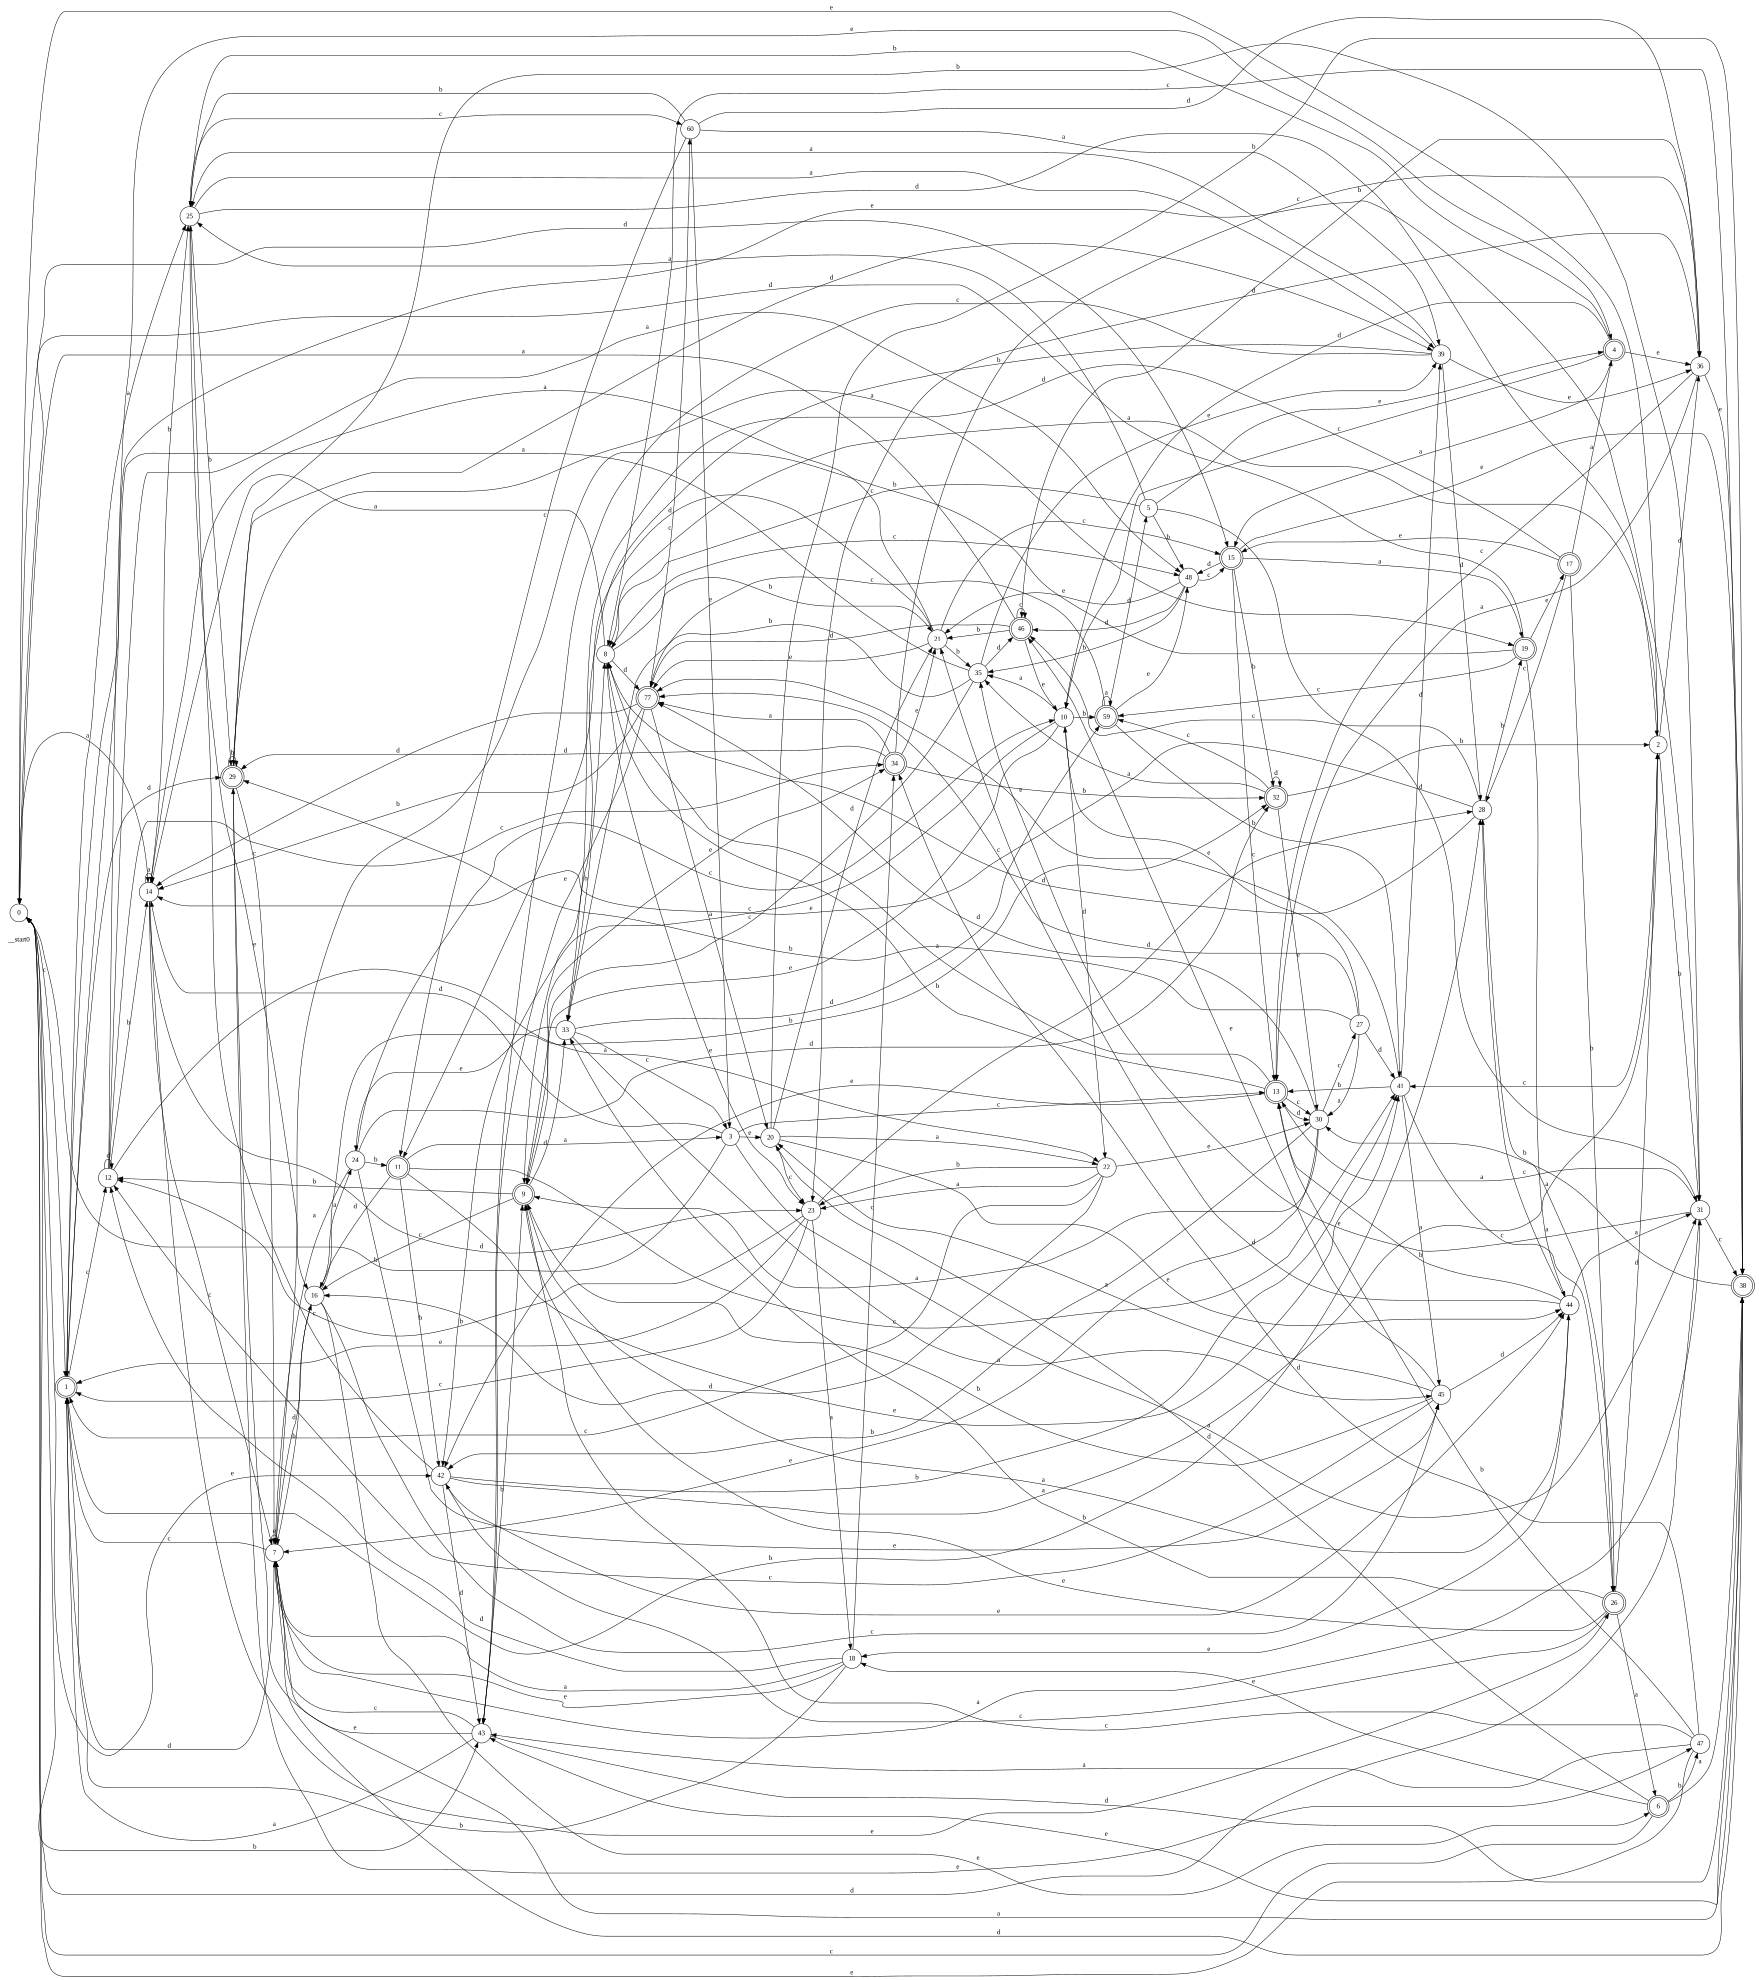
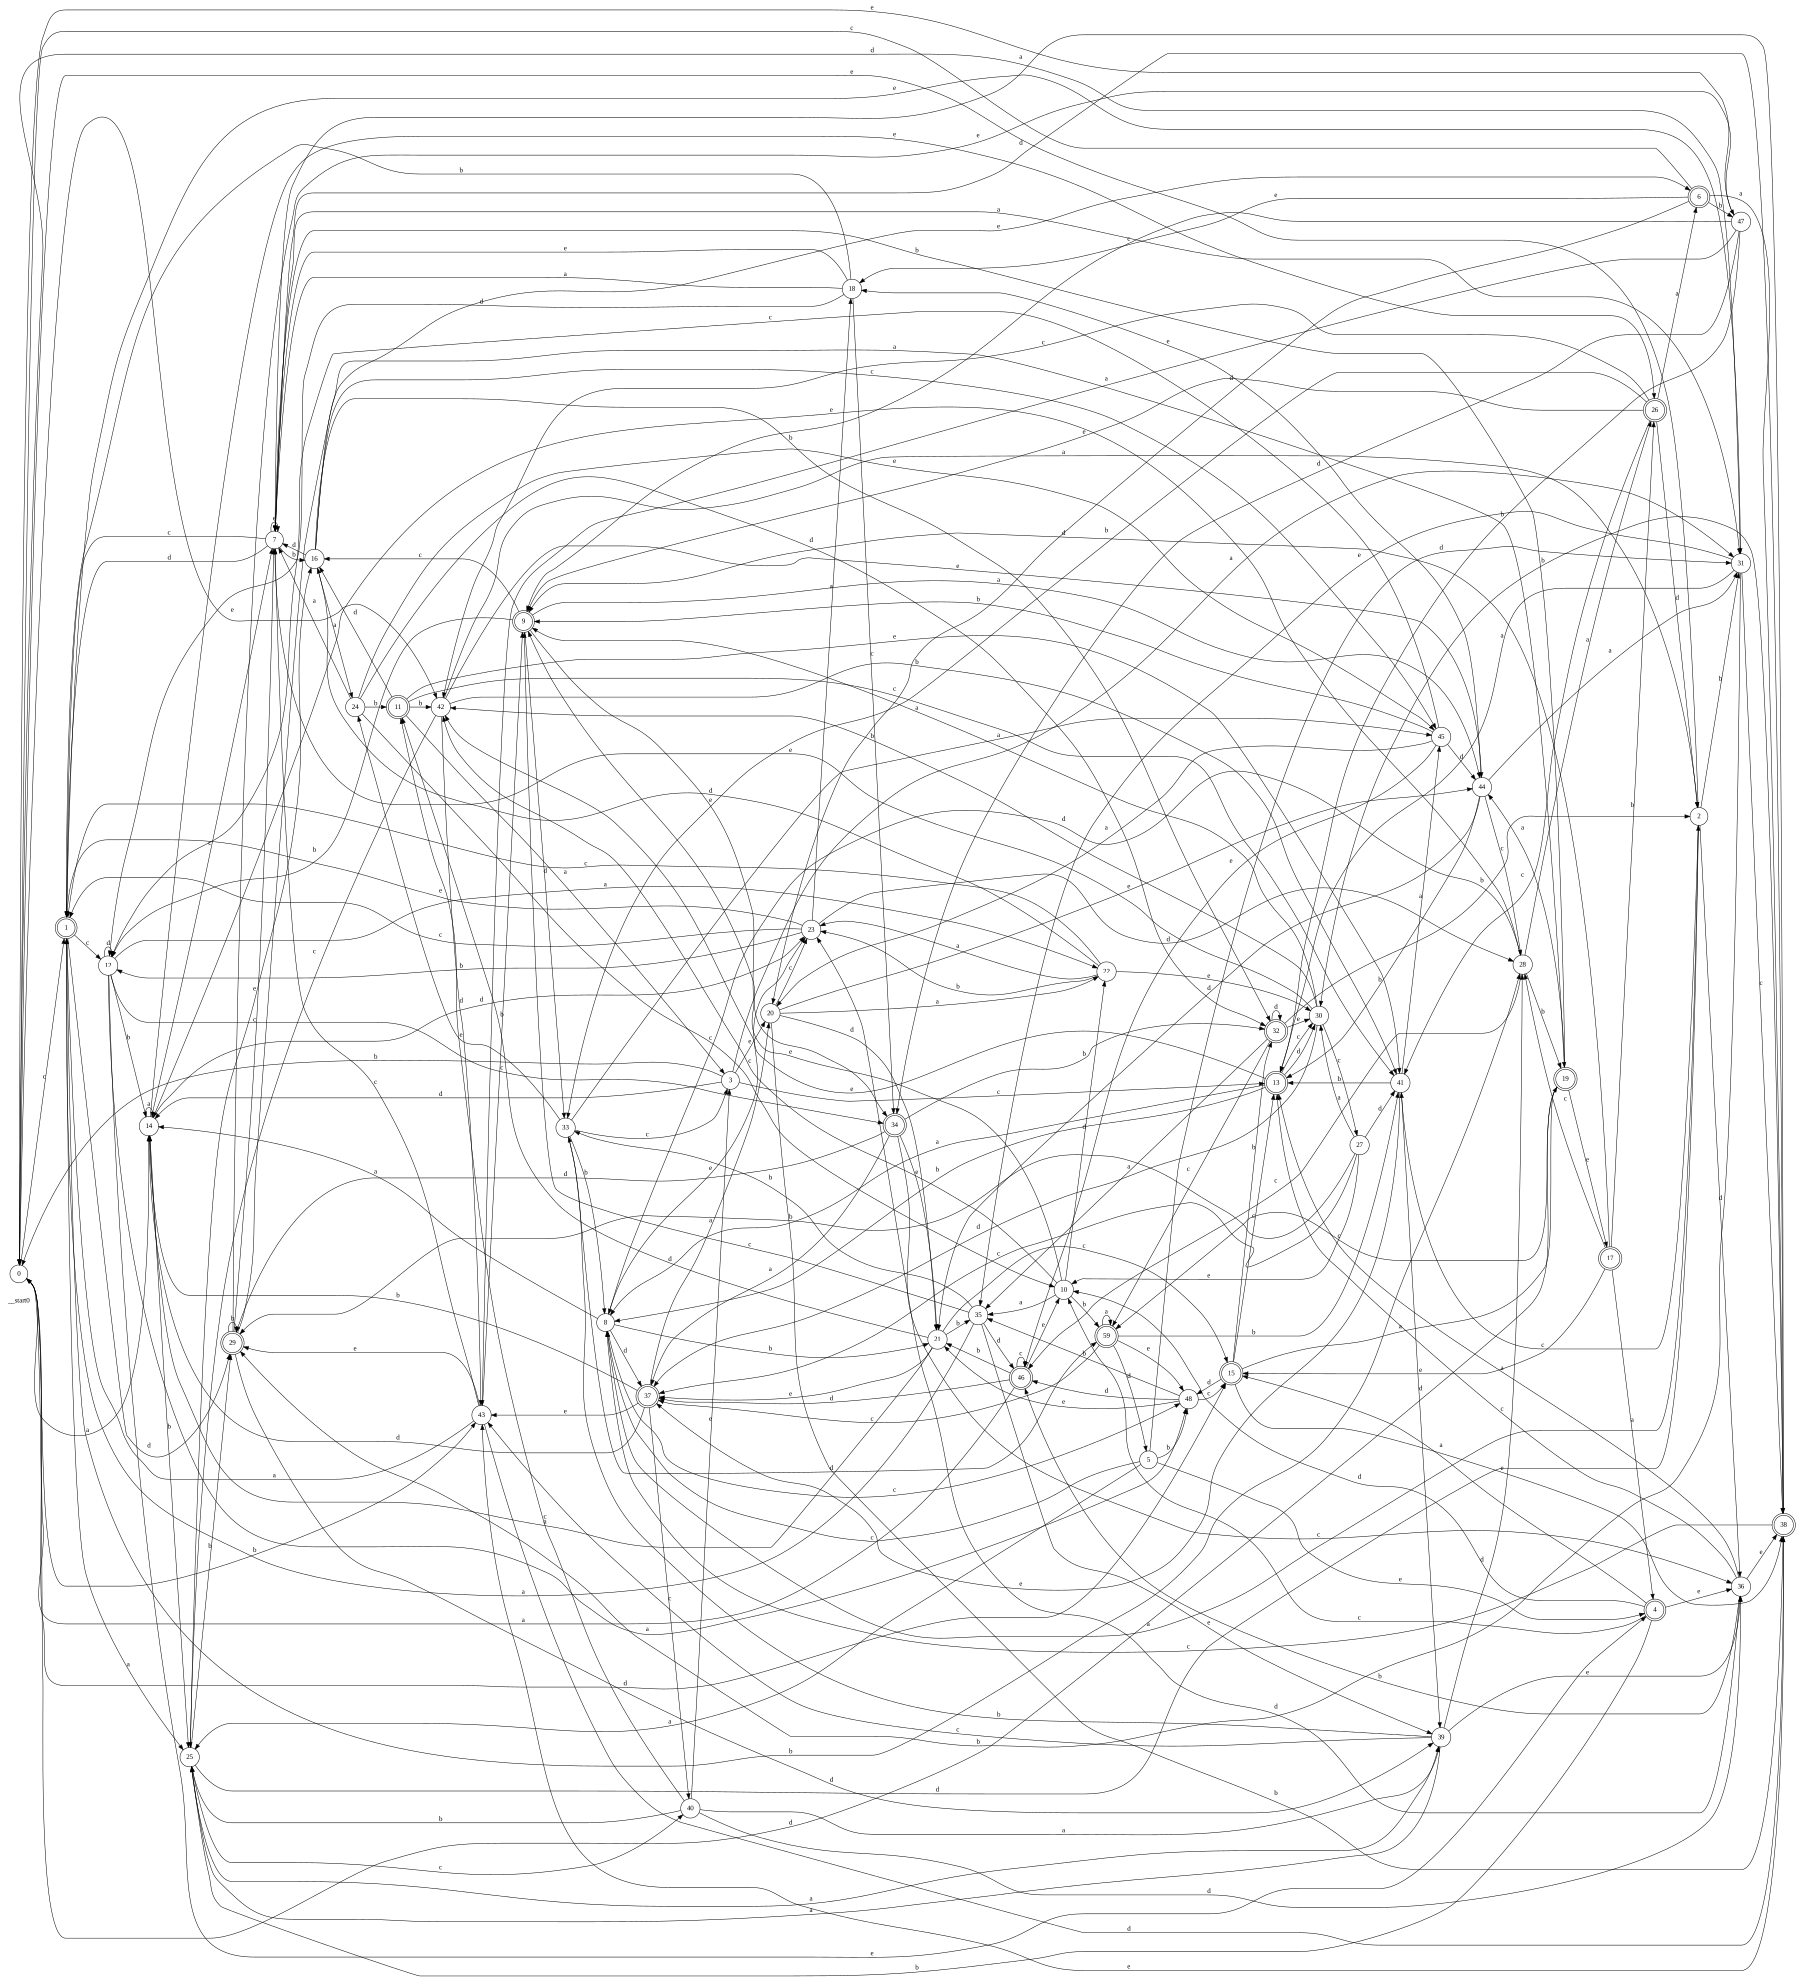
node "60": label "60" -> "40"
node "77": label "77" -> "37"
edge "41" -> "26": reversed
